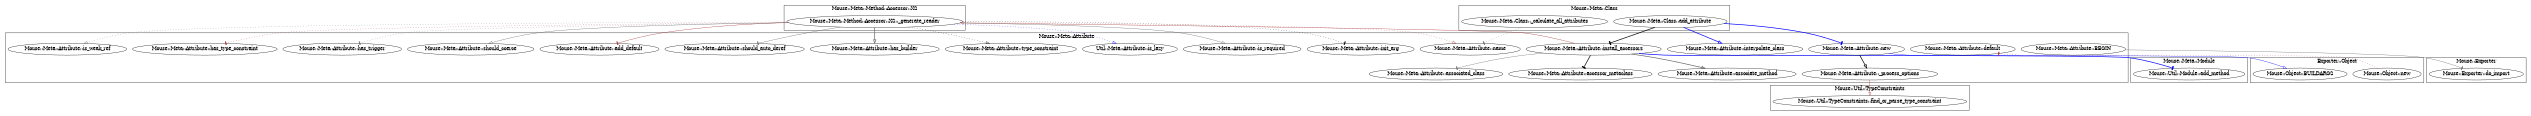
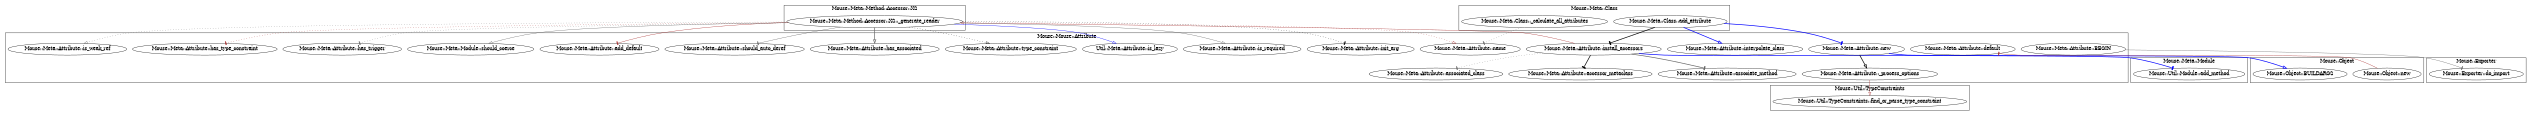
edge "Mouse::Meta::Method::Accessor::XS::_generate_reader" -> "Util::Meta::Attribute::is_lazy": style dotted -> solid
cluster "Mouse::Meta::Attribute": label "Mouse::Meta::Attribute" -> "Mouse::Mouse::Attribute"
node "Mouse::Meta::Attribute::should_coerce": label "Mouse::Meta::Attribute::should_coerce" -> "Mouse::Meta::Module::should_coerce"
node "Mouse::Meta::Attribute::has_builder": label "Mouse::Meta::Attribute::has_builder" -> "Mouse::Meta::Attribute::has_associated"
edge "Mouse::Meta::Attribute::new" -> "Mouse::Object::BUILDARGS": style solid -> bold
edge "Mouse::Object::new" -> "Mouse::Meta::Attribute::default": style dotted -> solid
edge "Mouse::Meta::Attribute::install_accessors" -> "Mouse::Meta::Attribute::associated_class": style solid -> dotted
edge "Mouse::Meta::Attribute::install_accessors" -> "Mouse::Meta::Attribute::associate_method": arrowhead onormal -> tee
cluster "Exporter::Object": label "Exporter::Object" -> "Mouse::Object"
